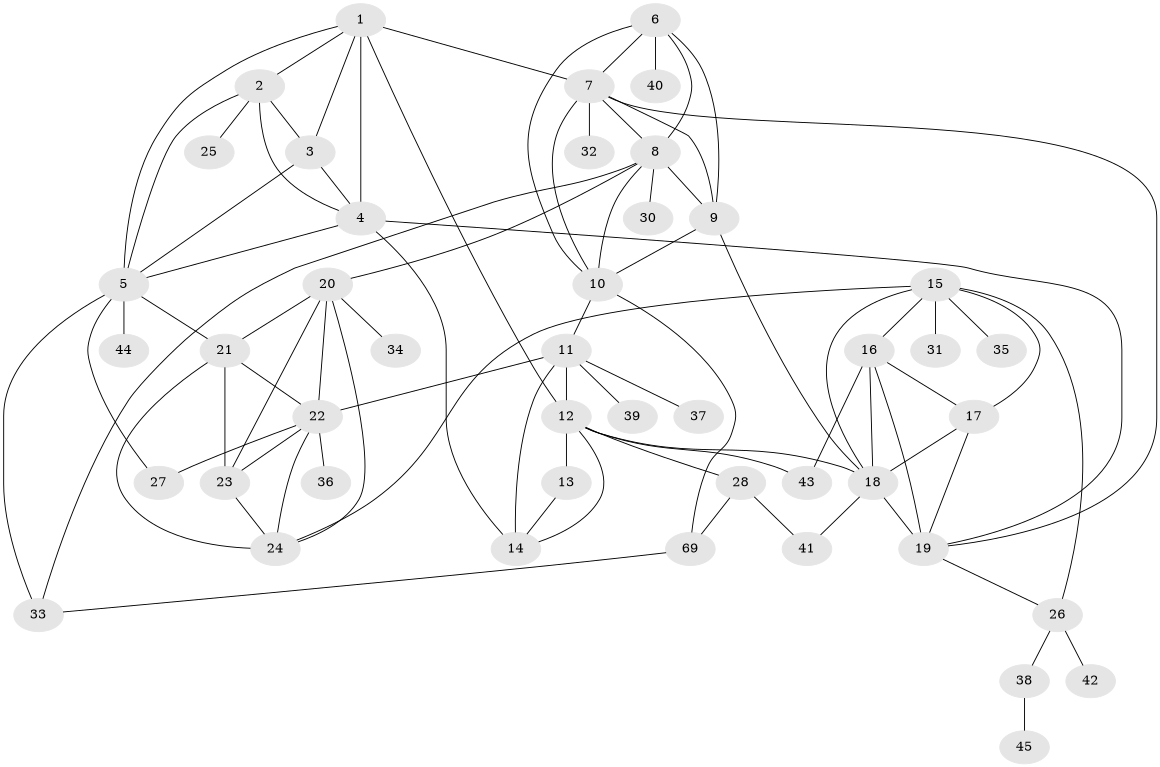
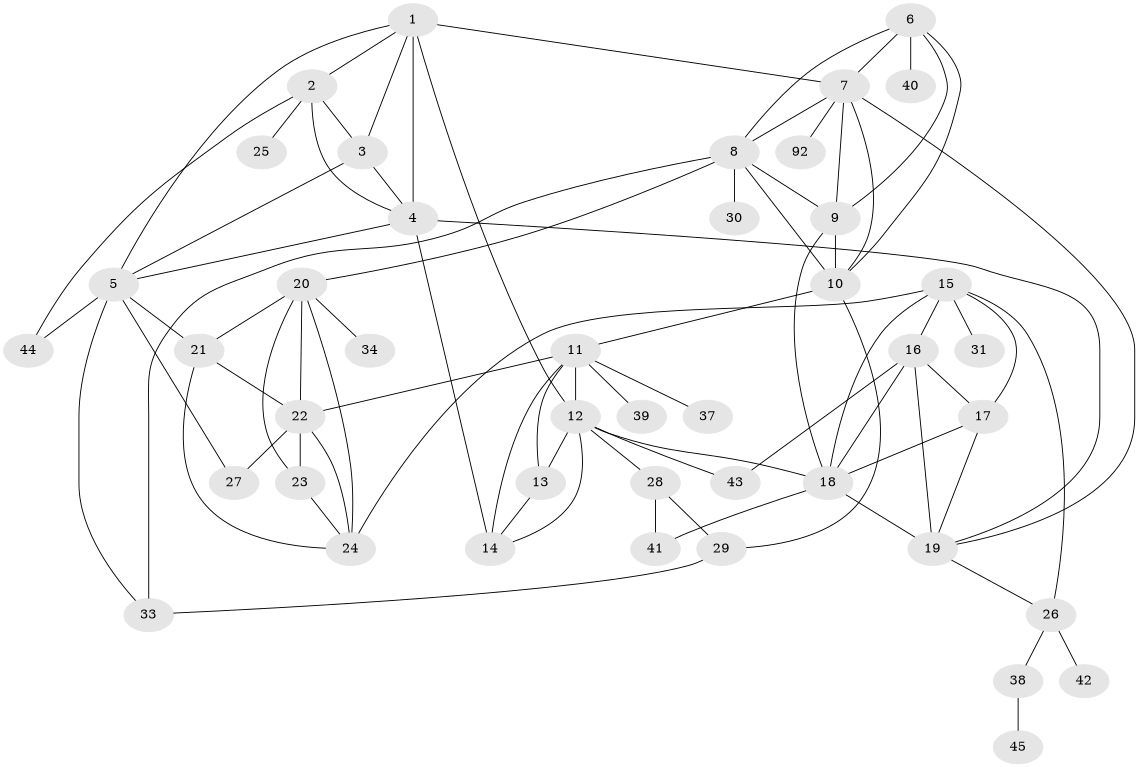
node "32": label "32" -> "92"
edge "2" -- "5": now "2" -- "44"
node "35": removed
edge "11" -- "13": added
edge "21" -- "23": removed
node "36": removed
node "69": label "69" -> "29"
